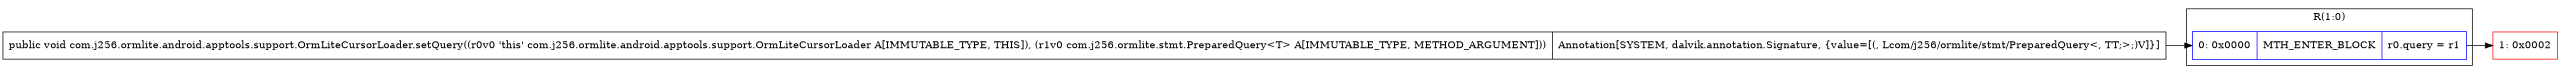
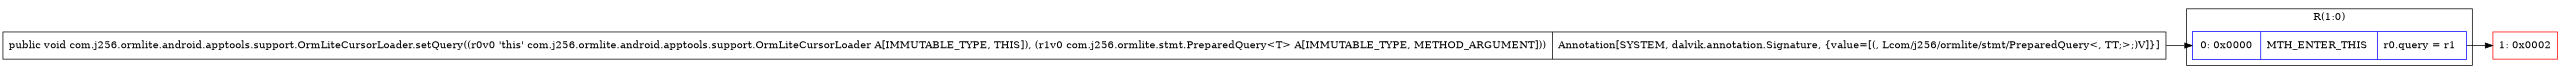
node "0: 0x0000": text "MTH_ENTER_BLOCK" -> "MTH_ENTER_THIS"
